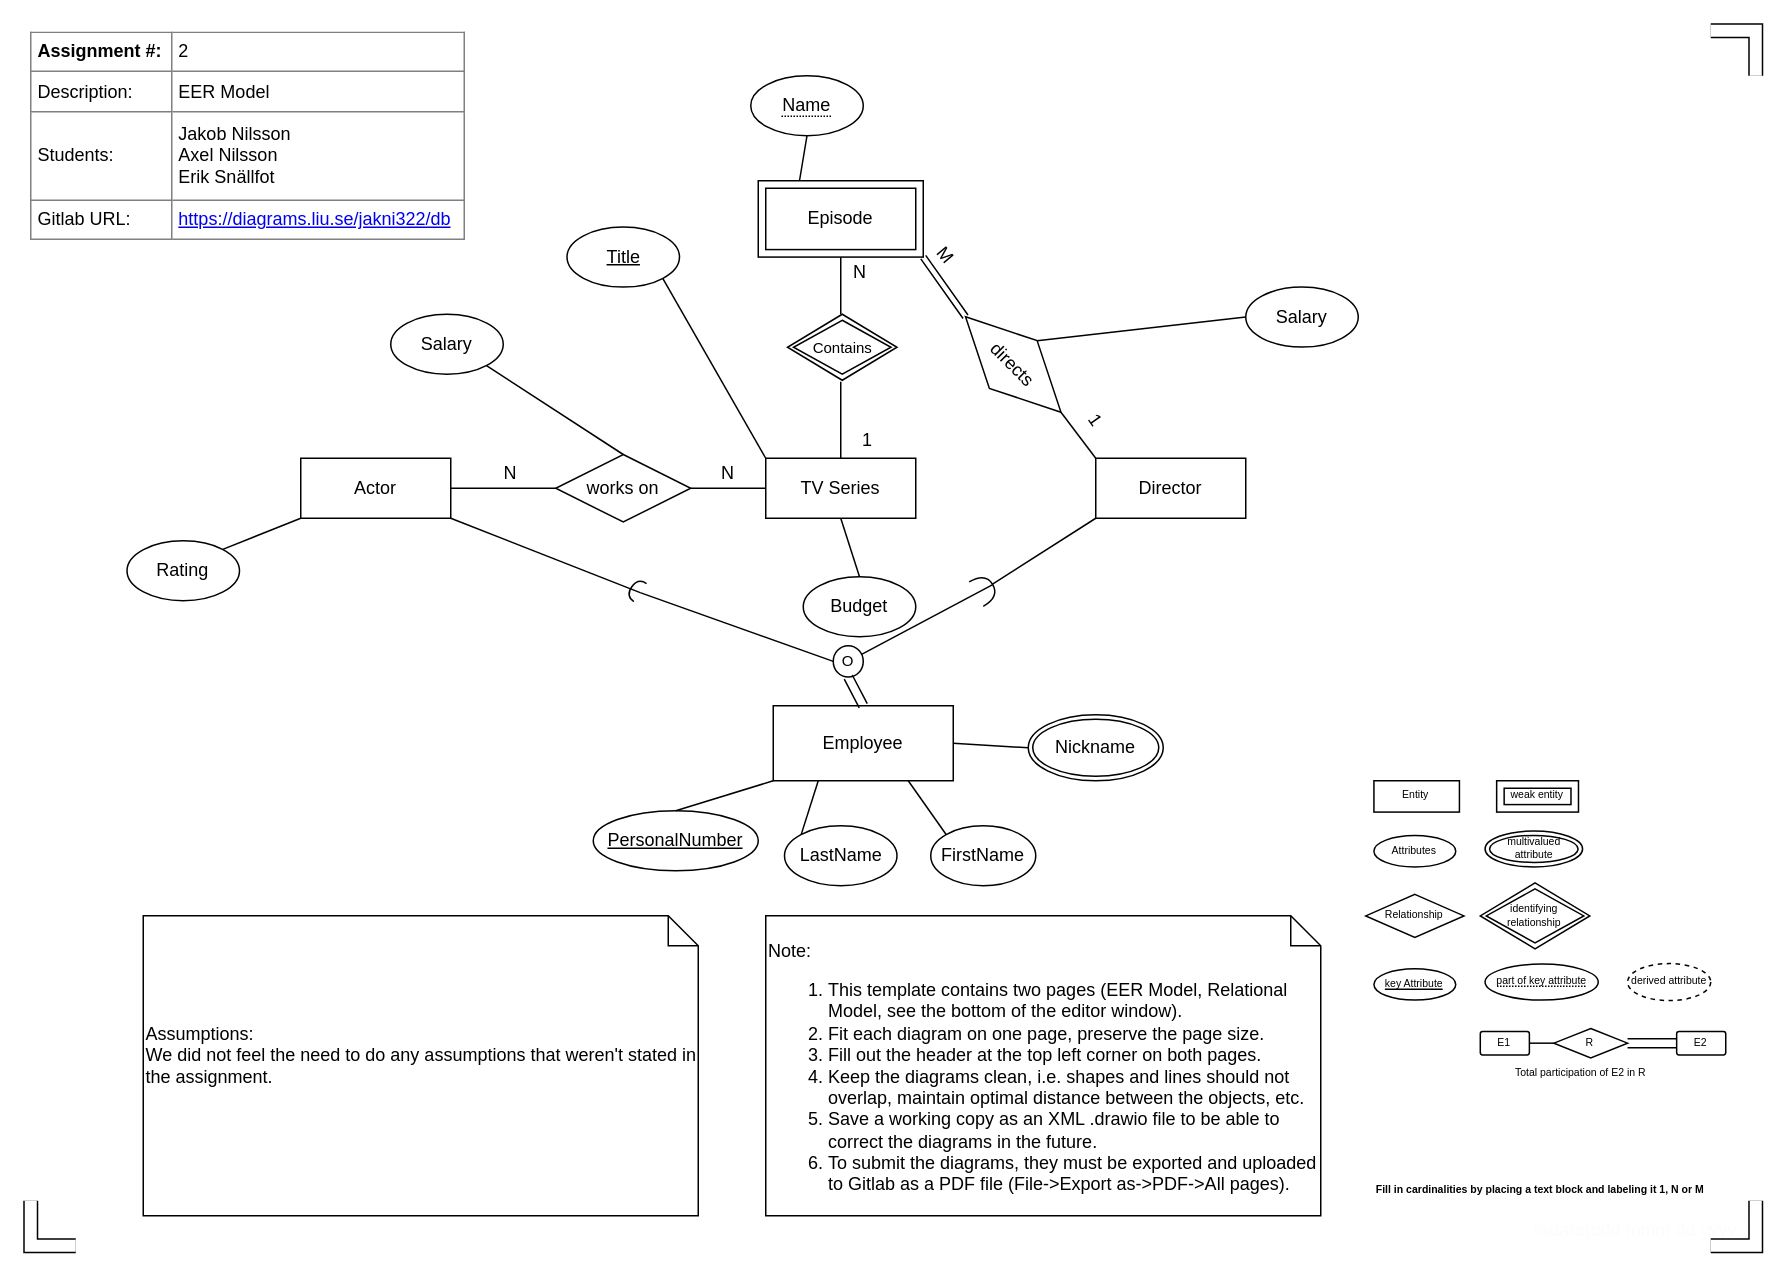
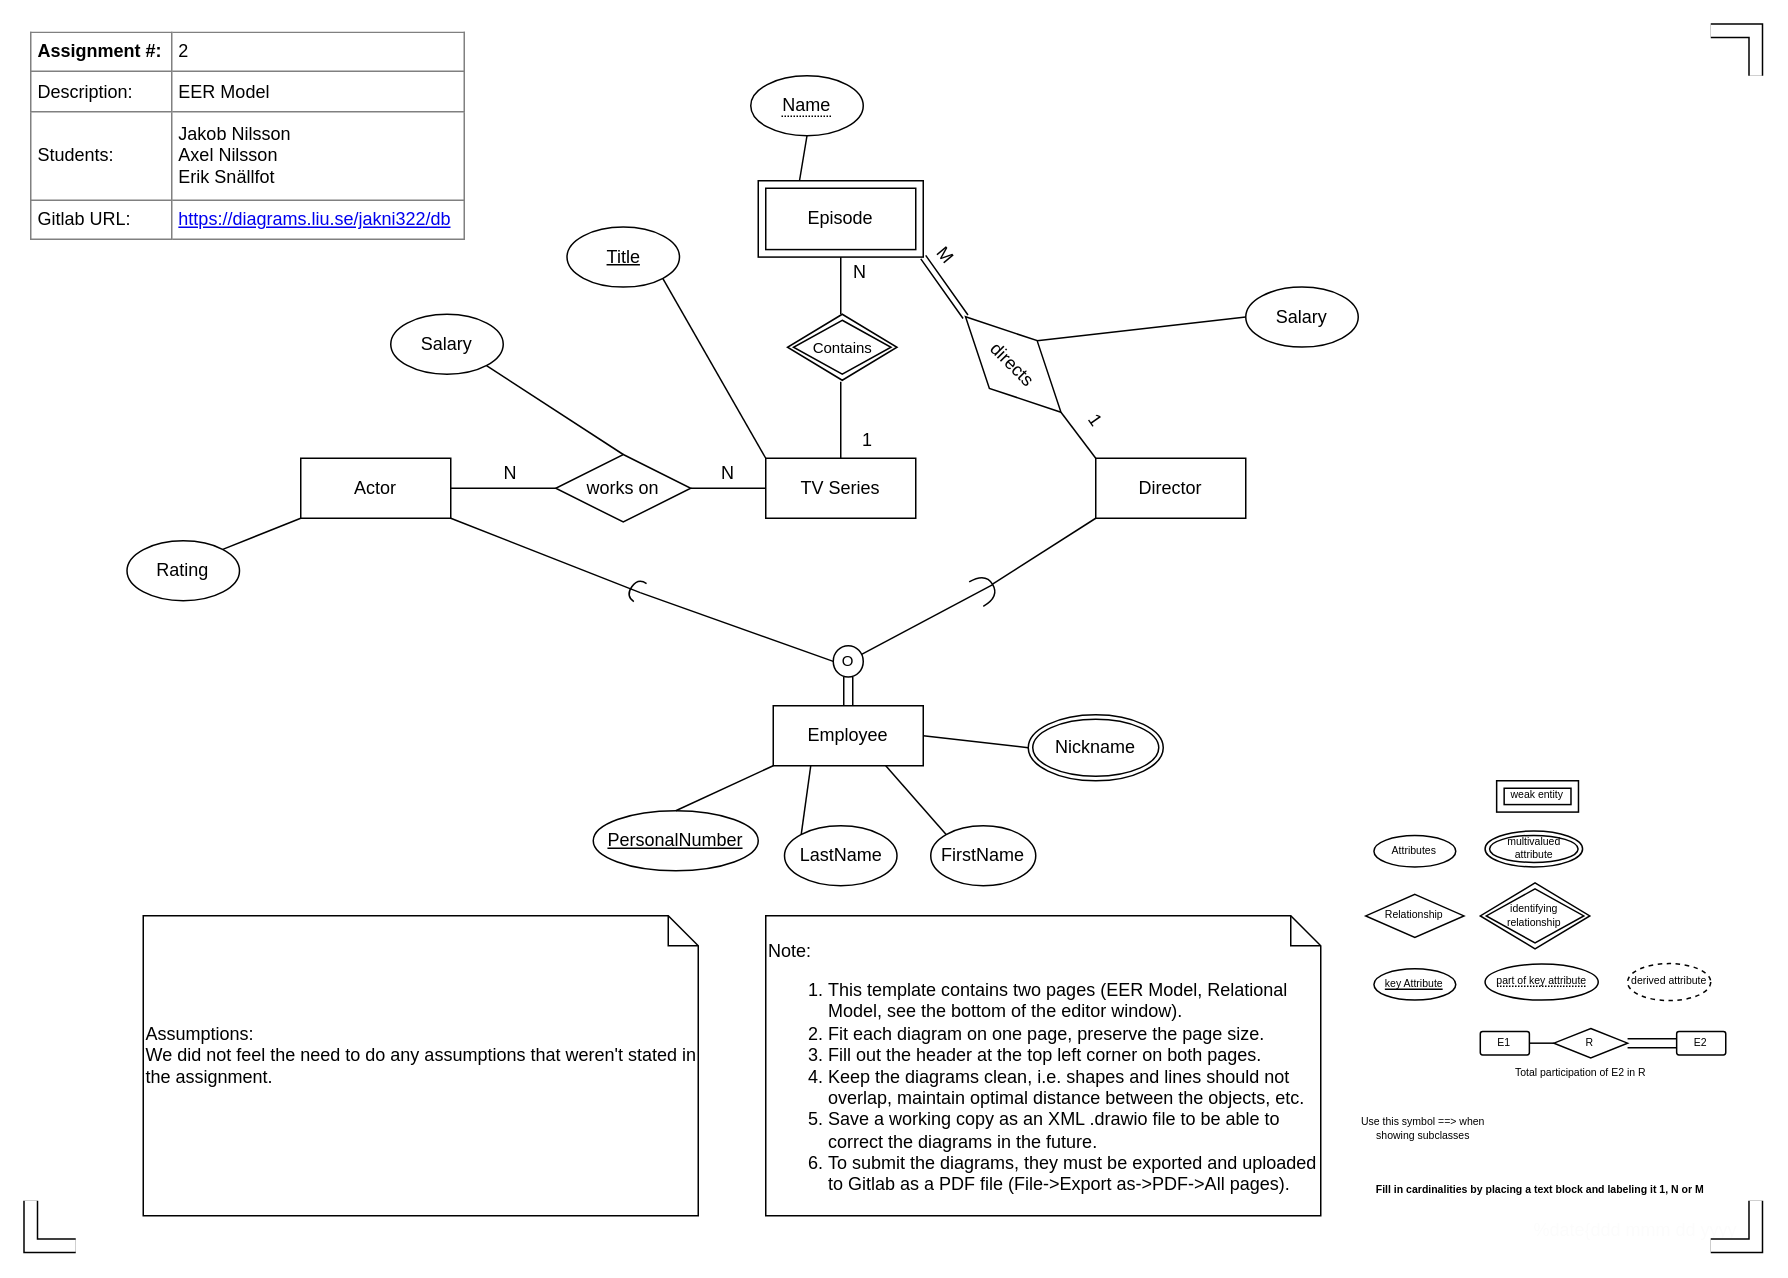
edge "TV Series" -- "Budget": removed
node "Budget": removed
node "Employee": size 180x75 -> 150x60
node "Entity": removed
node "Use this symbol ==> when showing subclasses": added
